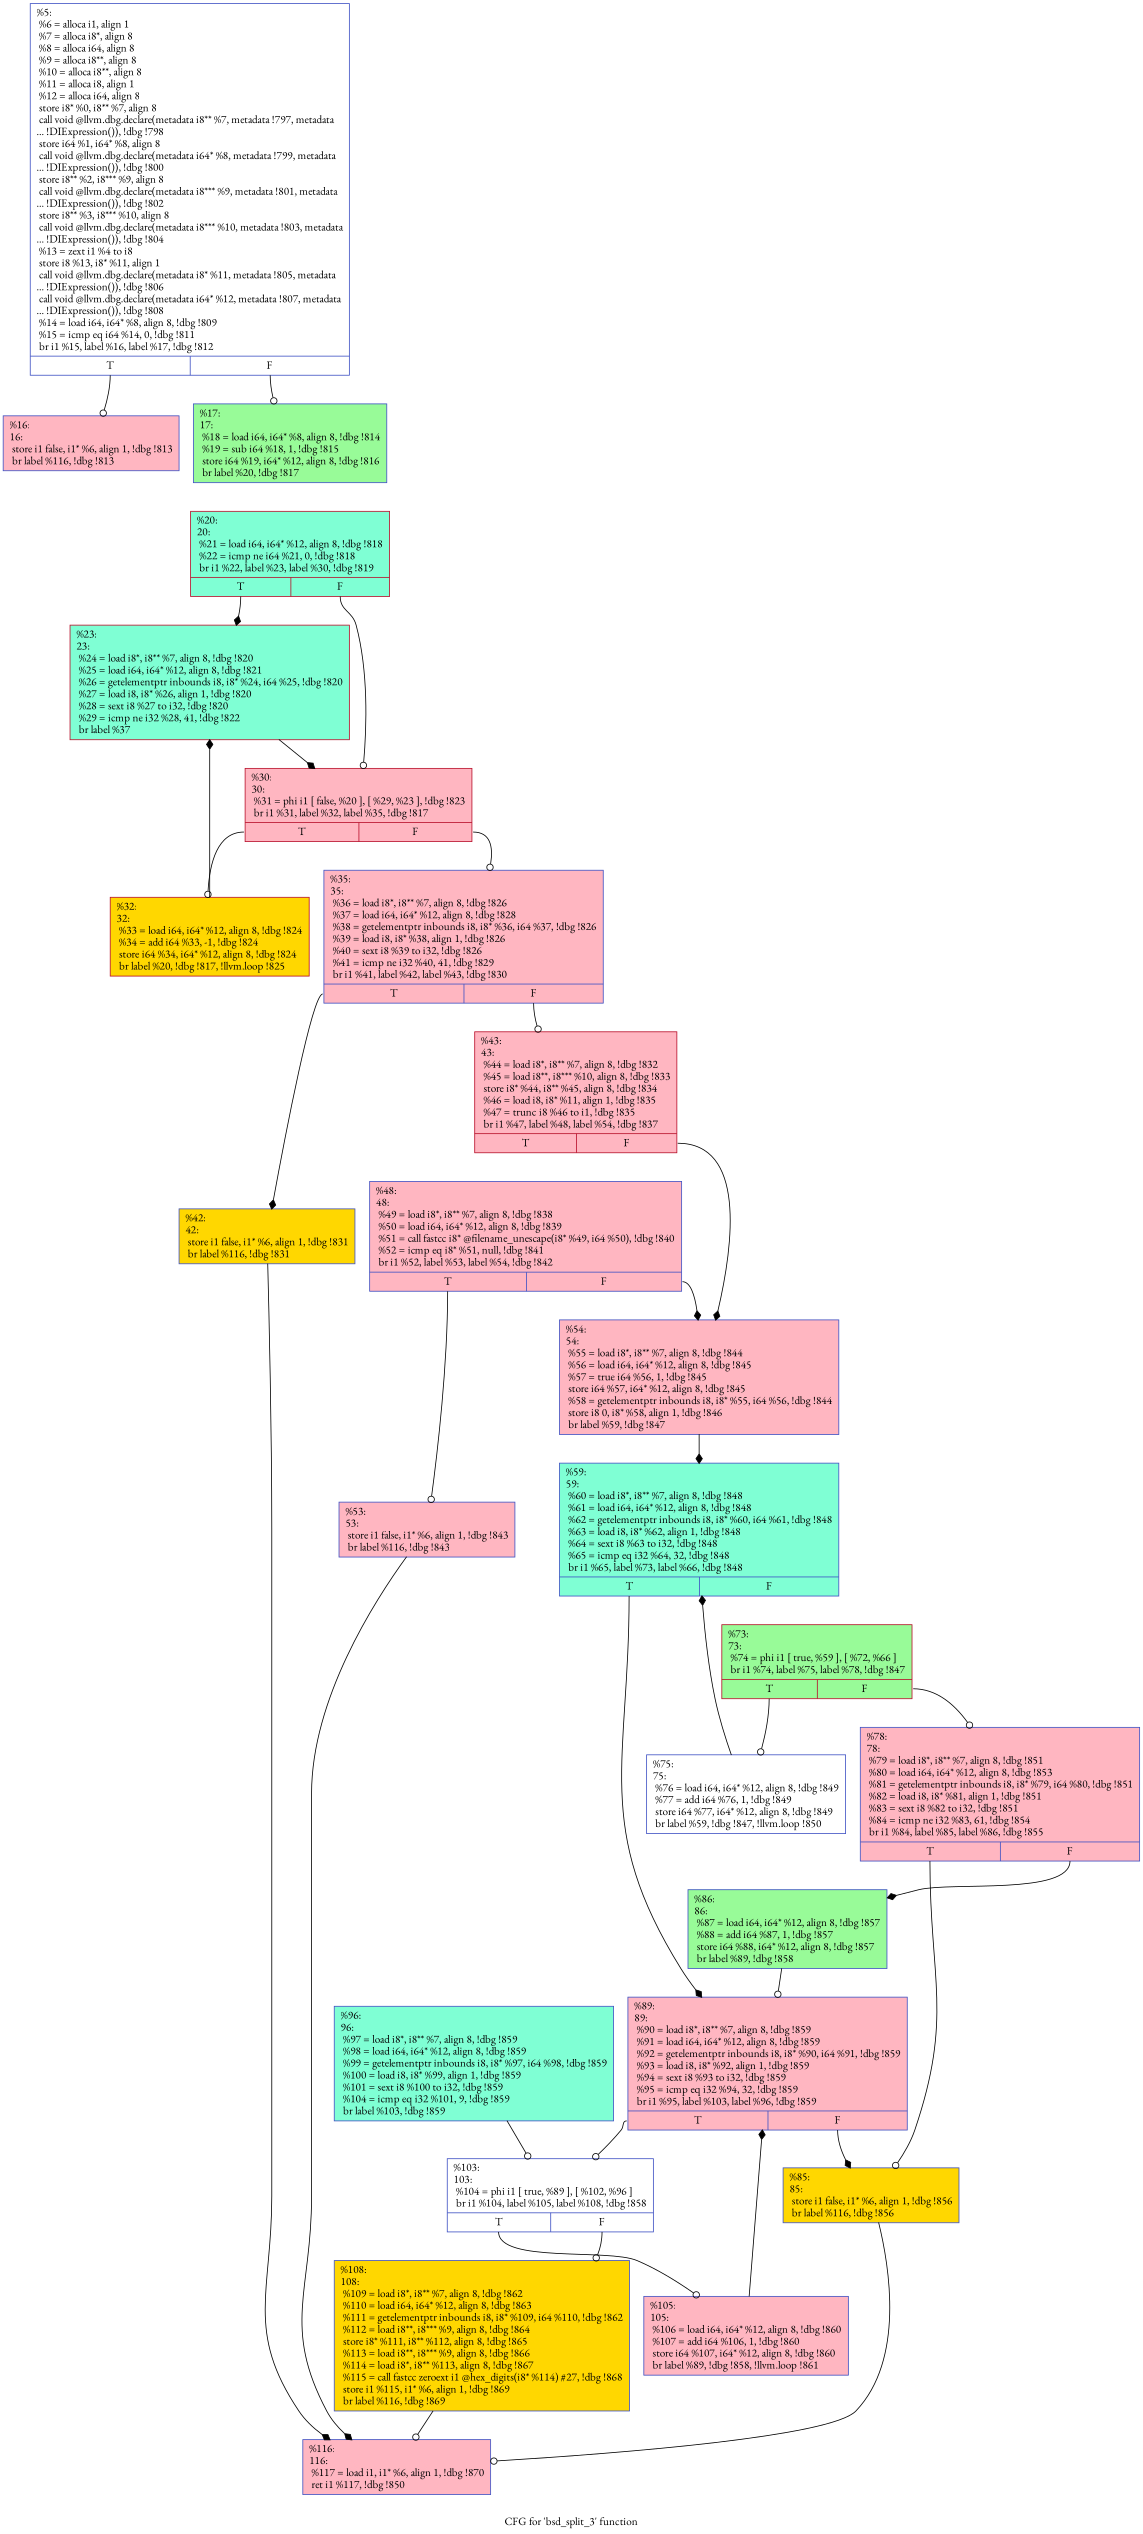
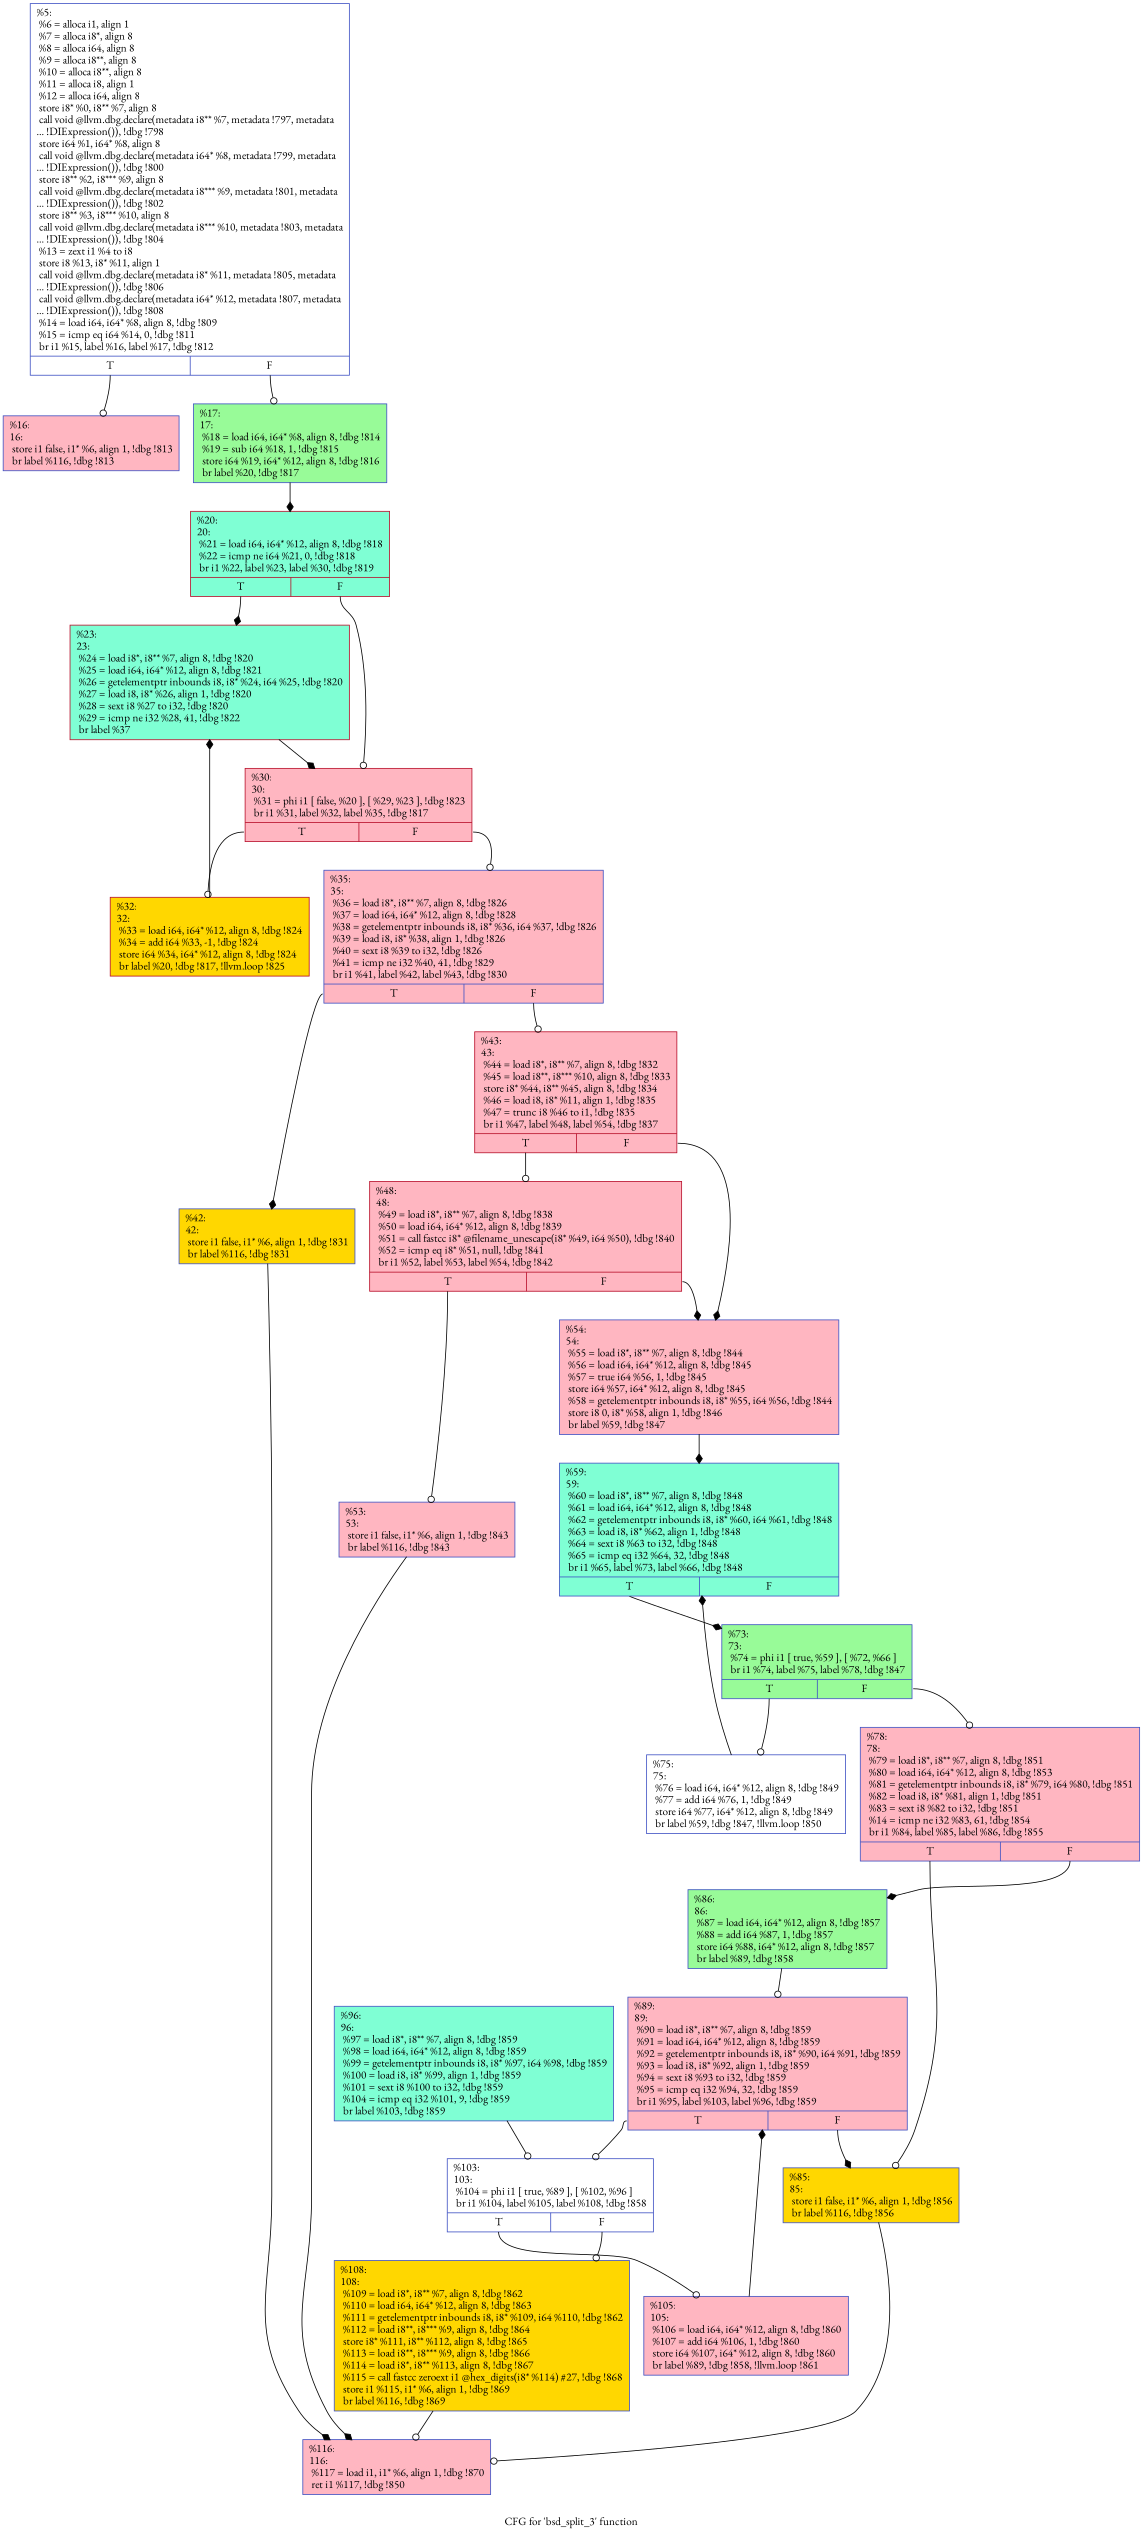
edge "%17:" -> "%20:": added
edge "%43:" -> "%48:": added
node "%48:": color #3d50c3ff -> #b70d28ff
node "%73:": color #b70d28ff -> #3d50c3ff
edge "%59:" -> "%89:": now "%59:" -> "%73:"
node "%78:": text "%84 = icmp ne i32 %83, 61, !dbg !854" -> "%14 = icmp ne i32 %83, 61, !dbg !854"
